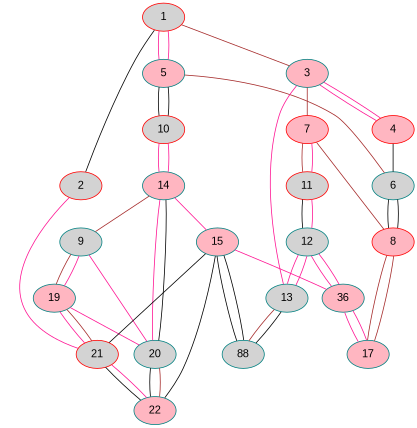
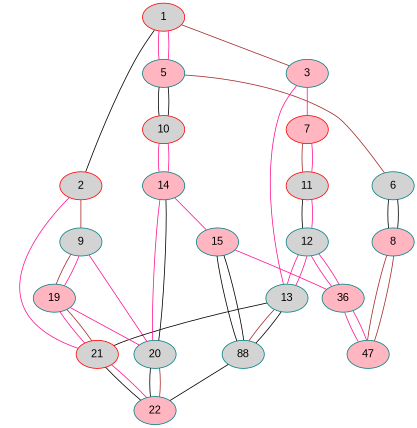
edge "3" -- "7": color brown -> deeppink
node "4": removed
edge "7" -- "8": removed
edge "14" -- "9": now "2" -- "9"
node "8": color red -> teal
edge "15" -- "21": now "13" -- "21"
edge "15" -- "22": now "88" -- "22"
node "17": label "17" -> "47"
